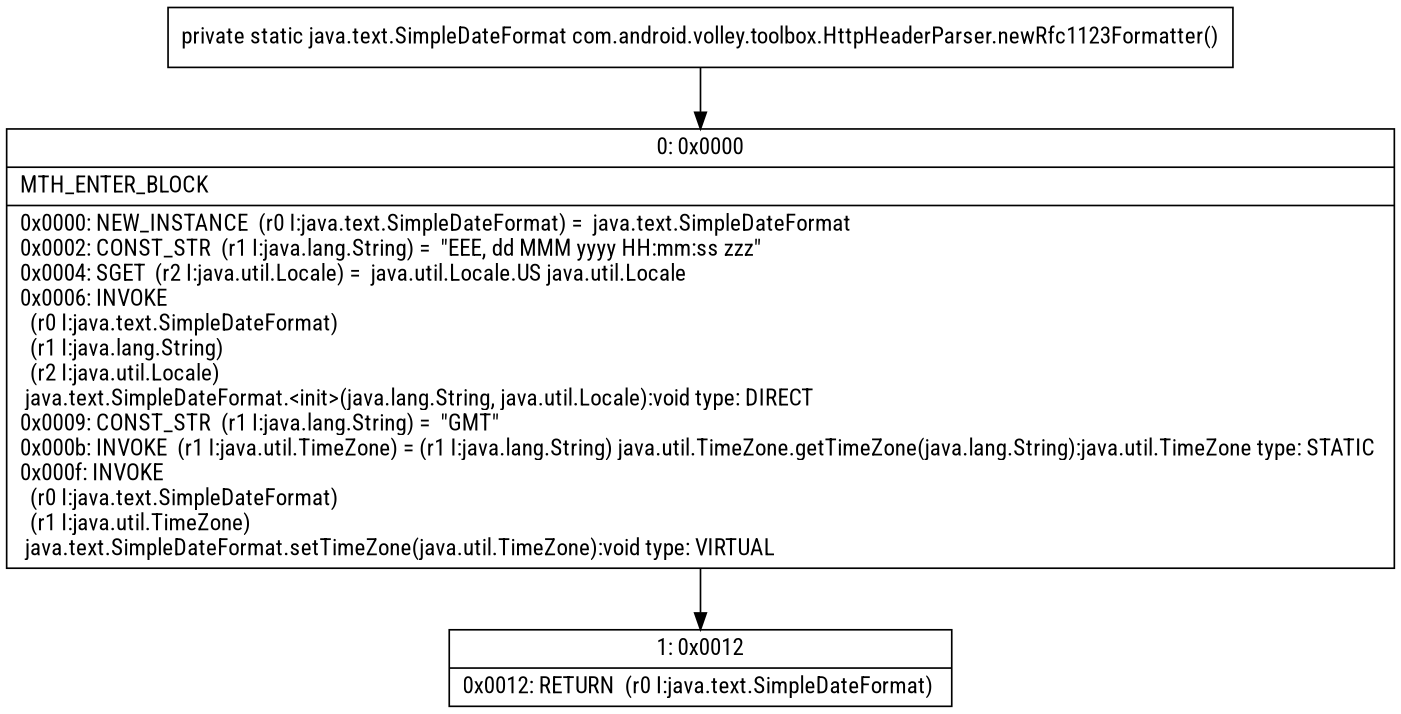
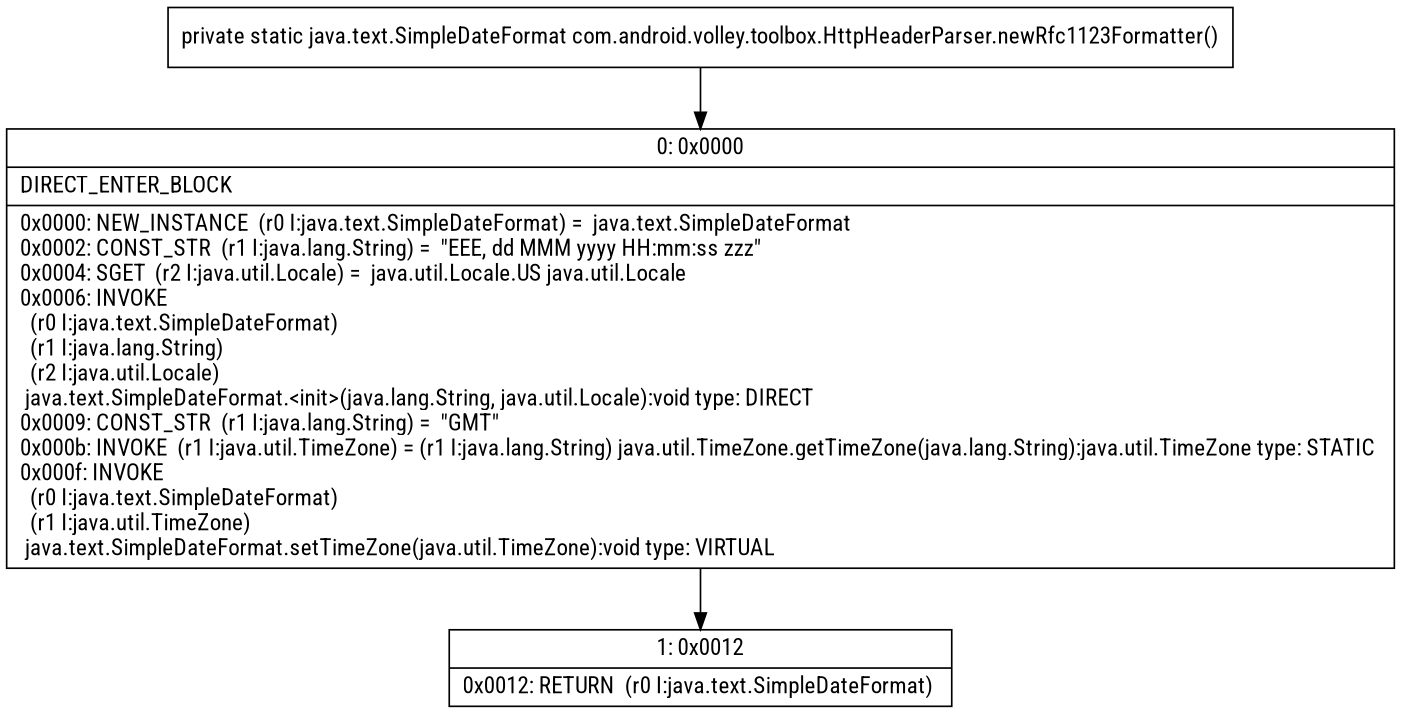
node "0: 0x0000": text "MTH_ENTER_BLOCK" -> "DIRECT_ENTER_BLOCK"
